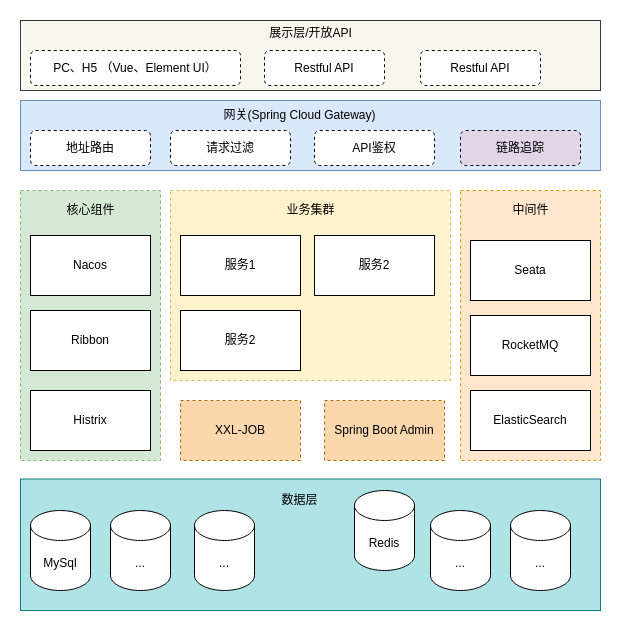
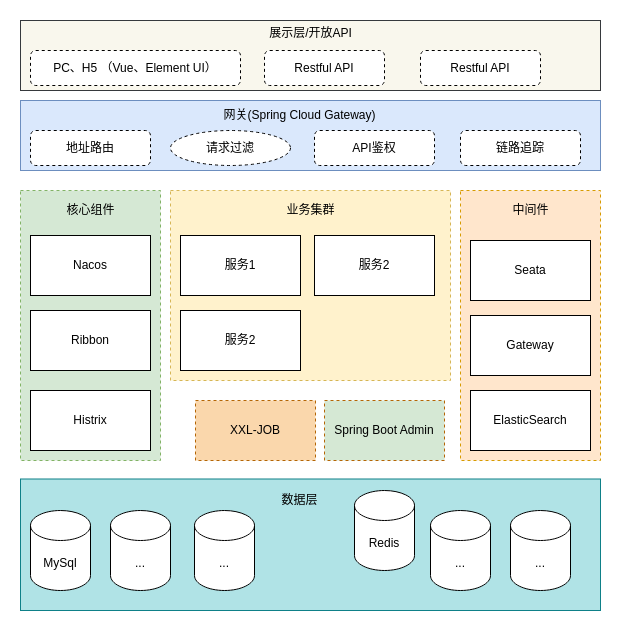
node "请求过滤": shape rounded rectangle -> ellipse
node "链路追踪": fillcolor #e1d5e7 -> #ffffff
node "RocketMQ": label "RocketMQ" -> "Gateway"
node "XXL-JOB": moved (241, 431) -> (256, 431)
node "Spring Boot Admin": fillcolor #fad7ac -> #d5e8d4
